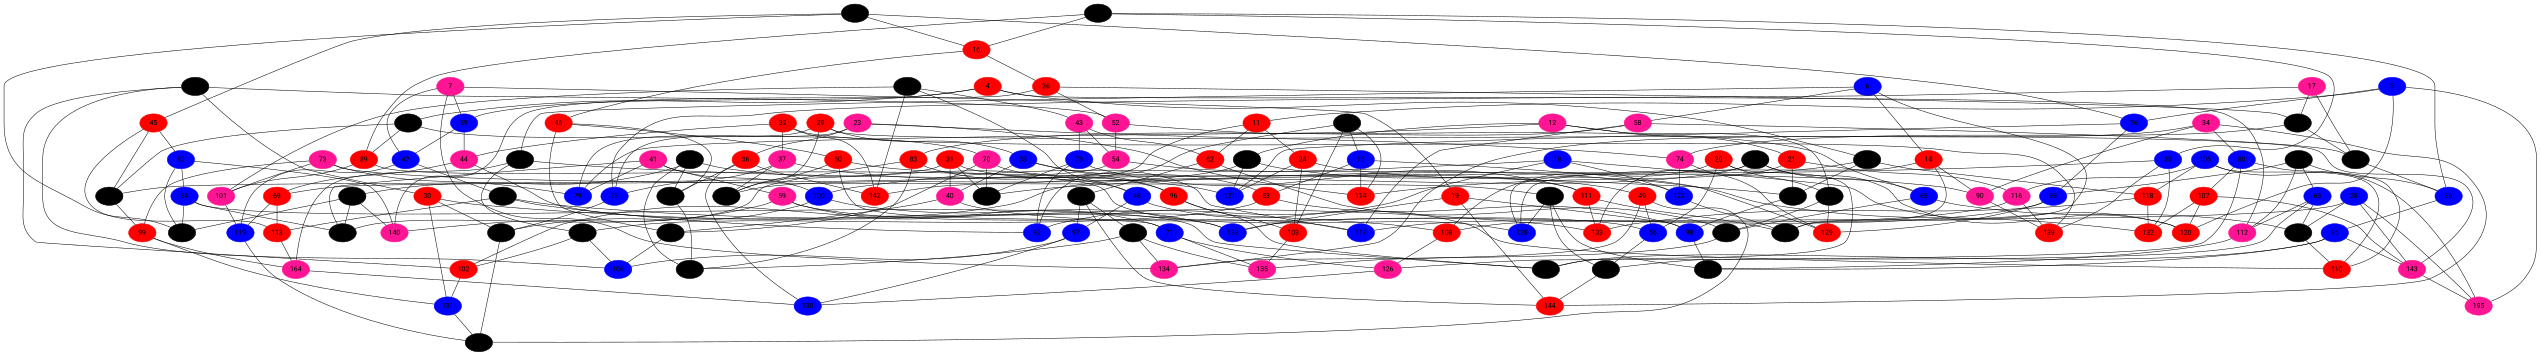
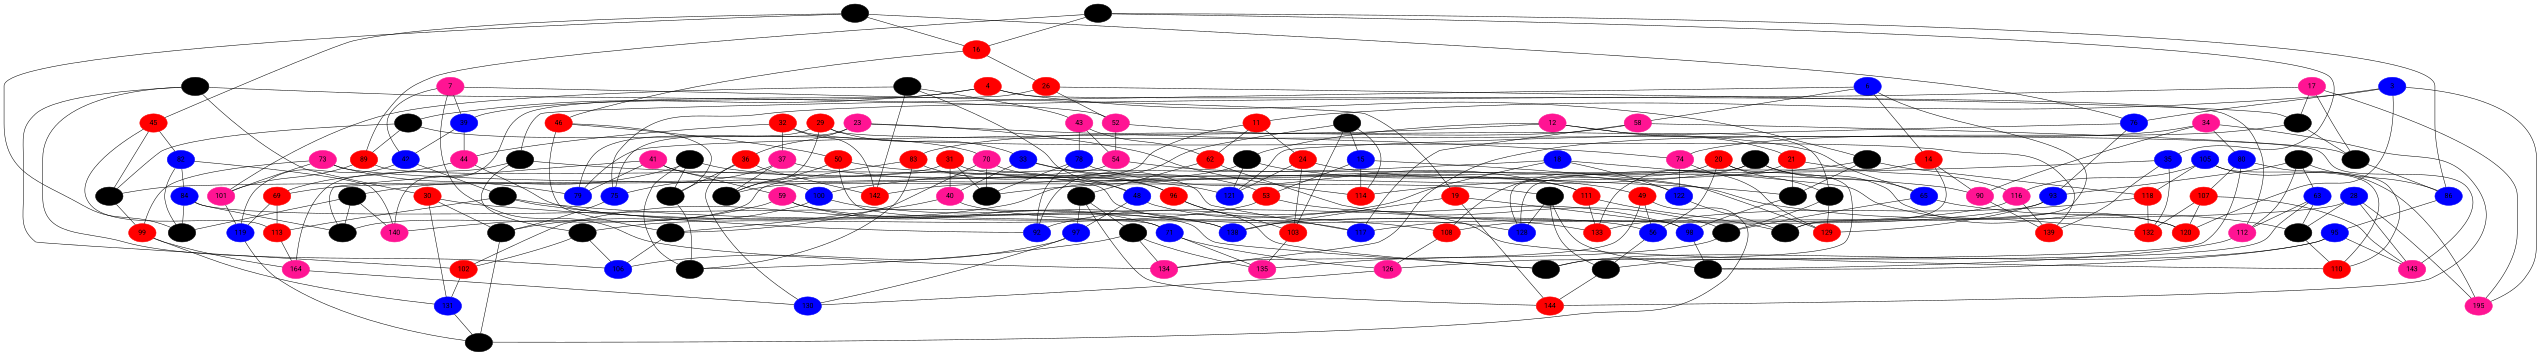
edge "143" -- "195": now "17" -- "195"
